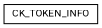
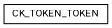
node "CK_TOKEN_INFO": label "CK_TOKEN_INFO" -> "CK_TOKEN_TOKEN"
